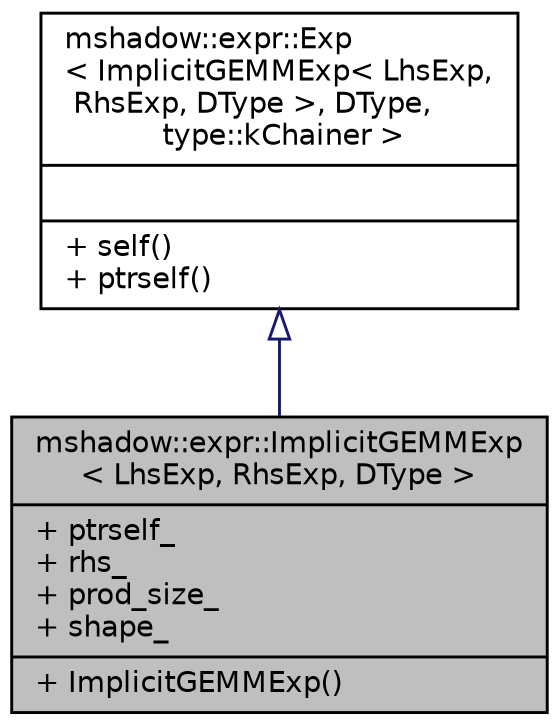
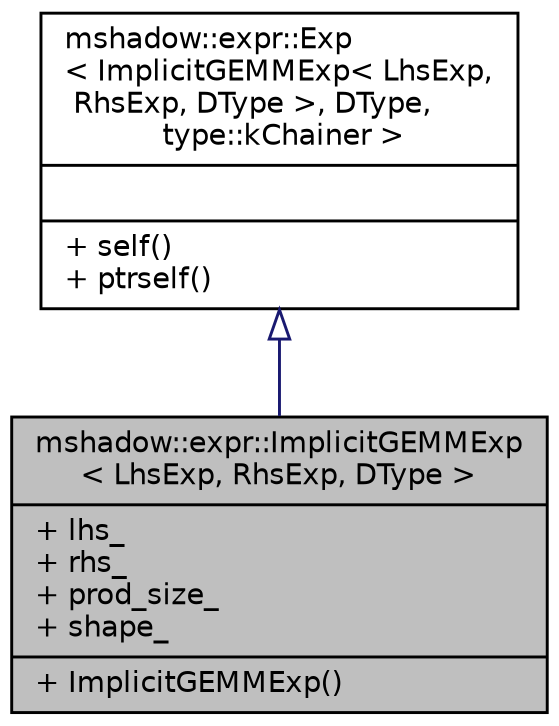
node "mshadow::expr::ImplicitGEMMExp": text "+ ptrself_" -> "+ lhs_"
